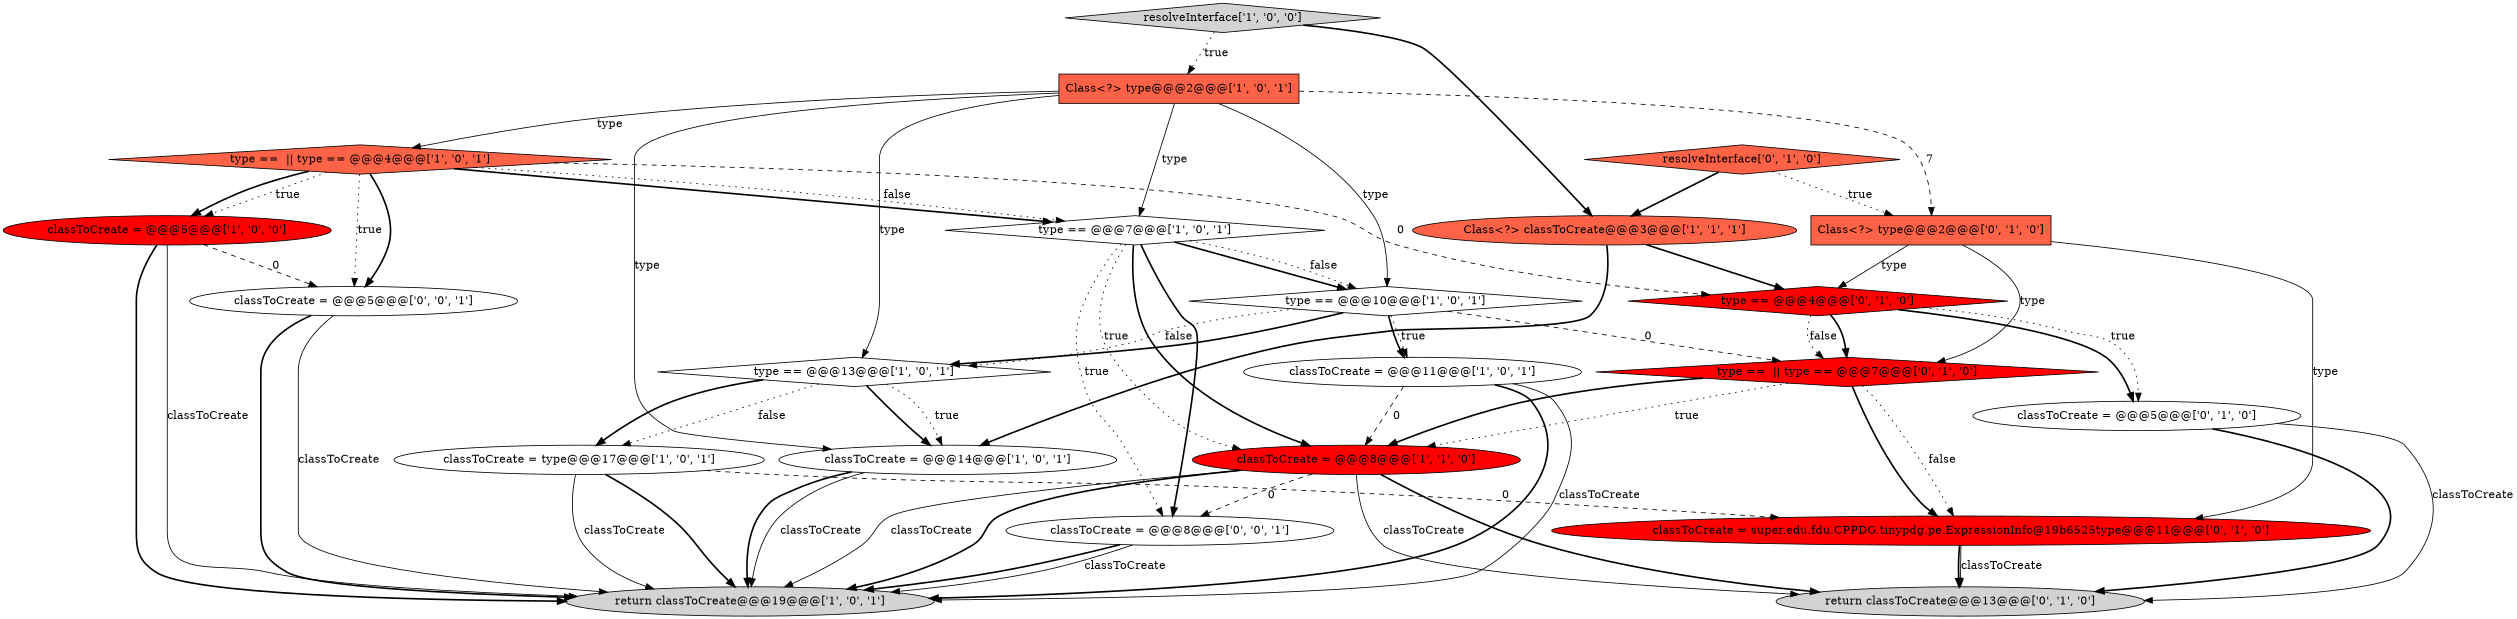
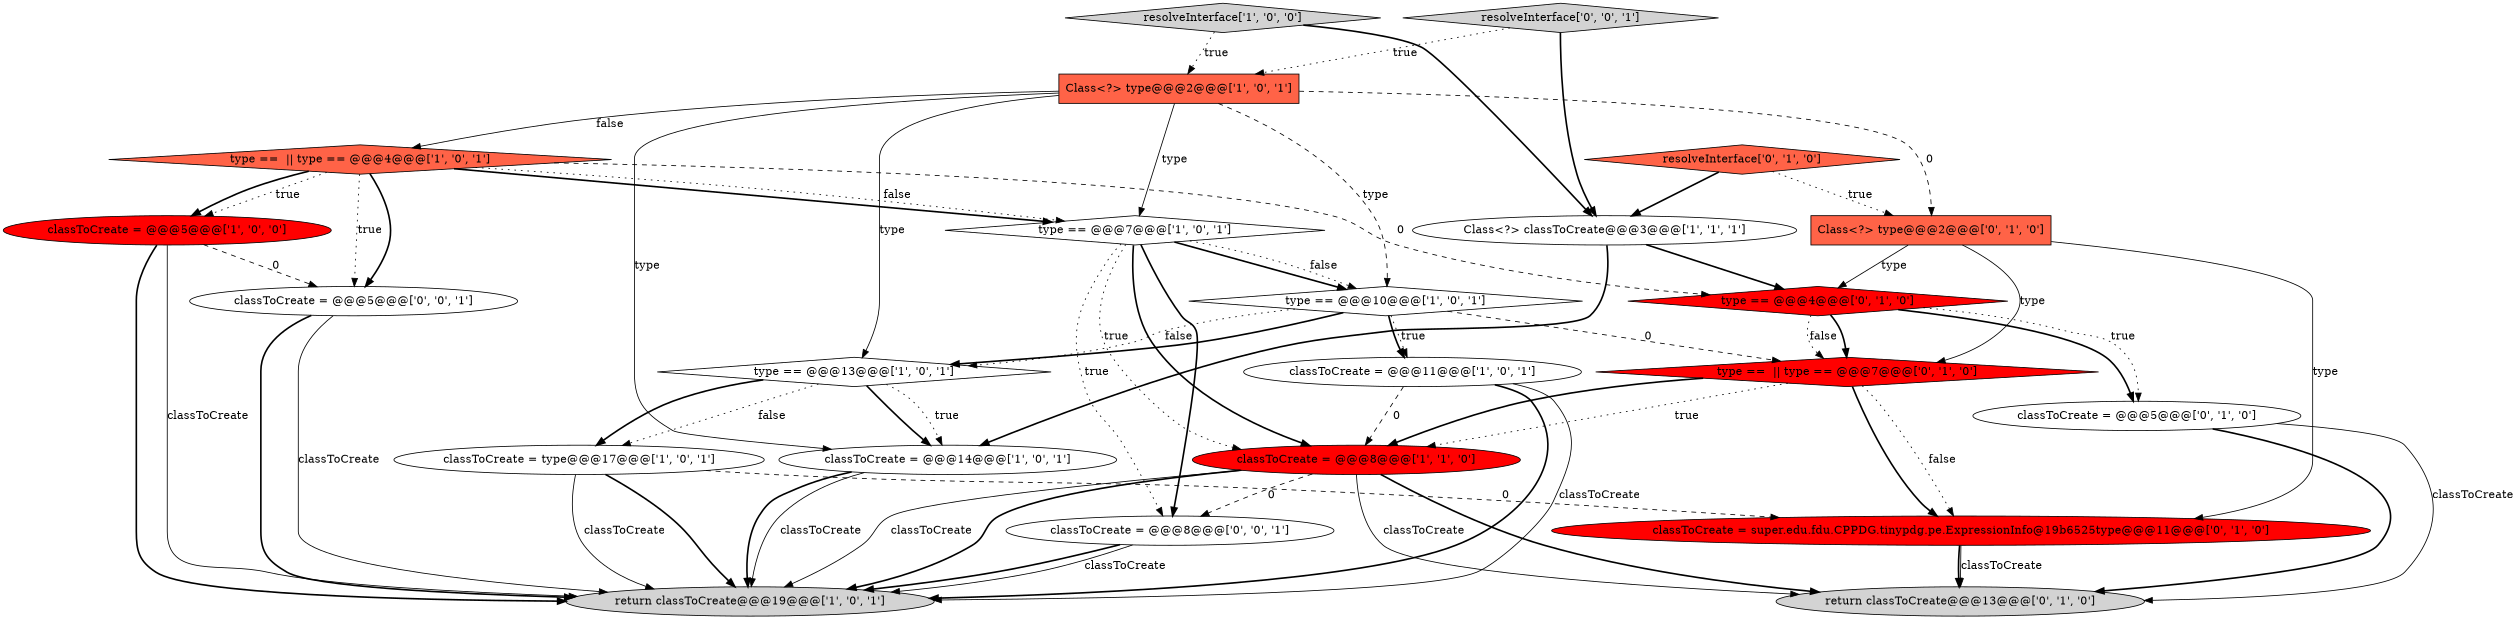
node "resolveInterface['0', '0', '1']": added
edge "Class<?> type@@@2@@@['1', '0', '1']" -> "type ==  || type == @@@4@@@['1', '0', '1']": label "type" -> "false"
edge "Class<?> type@@@2@@@['1', '0', '1']" -> "Class<?> type@@@2@@@['0', '1', '0']": label "7" -> "0"
edge "Class<?> type@@@2@@@['1', '0', '1']" -> "type == @@@10@@@['1', '0', '1']": style solid -> dashed
node "Class<?> classToCreate@@@3@@@['1', '1', '1']": fillcolor tomato -> white
